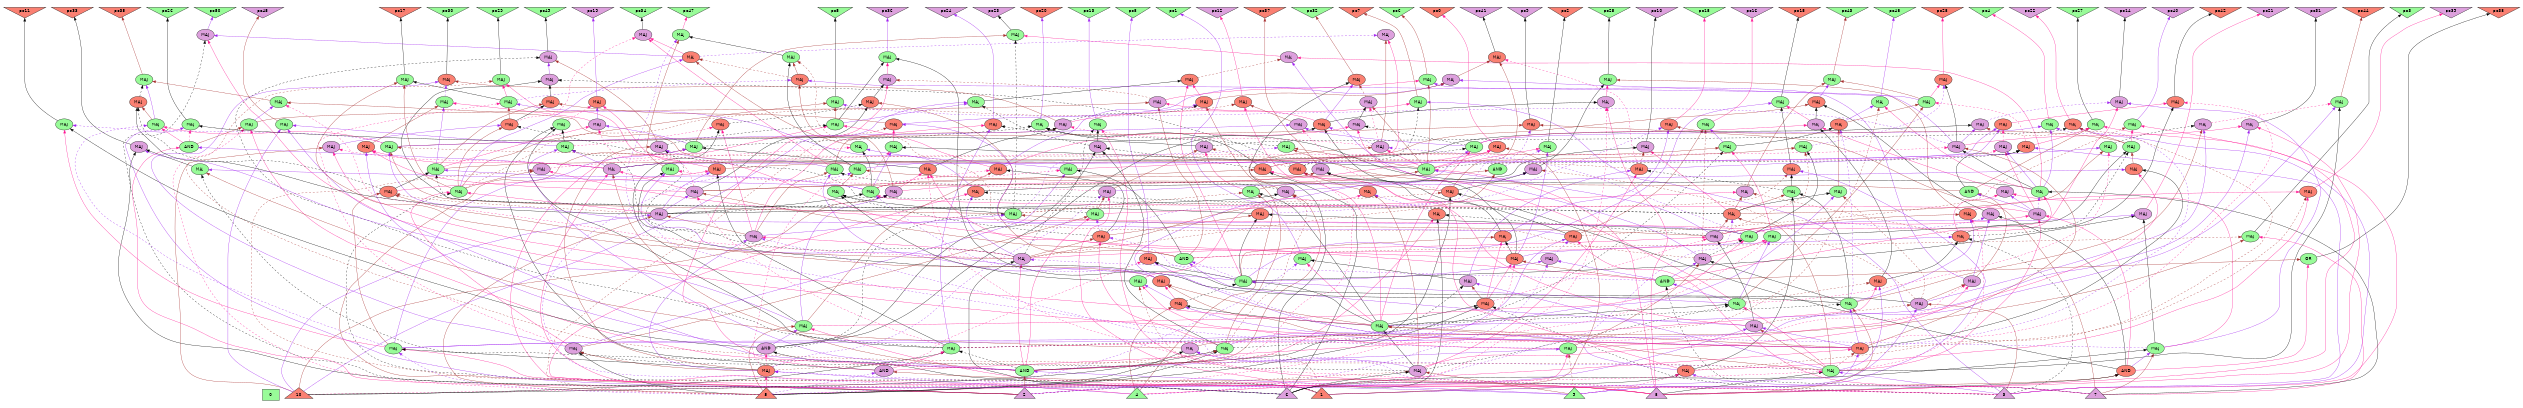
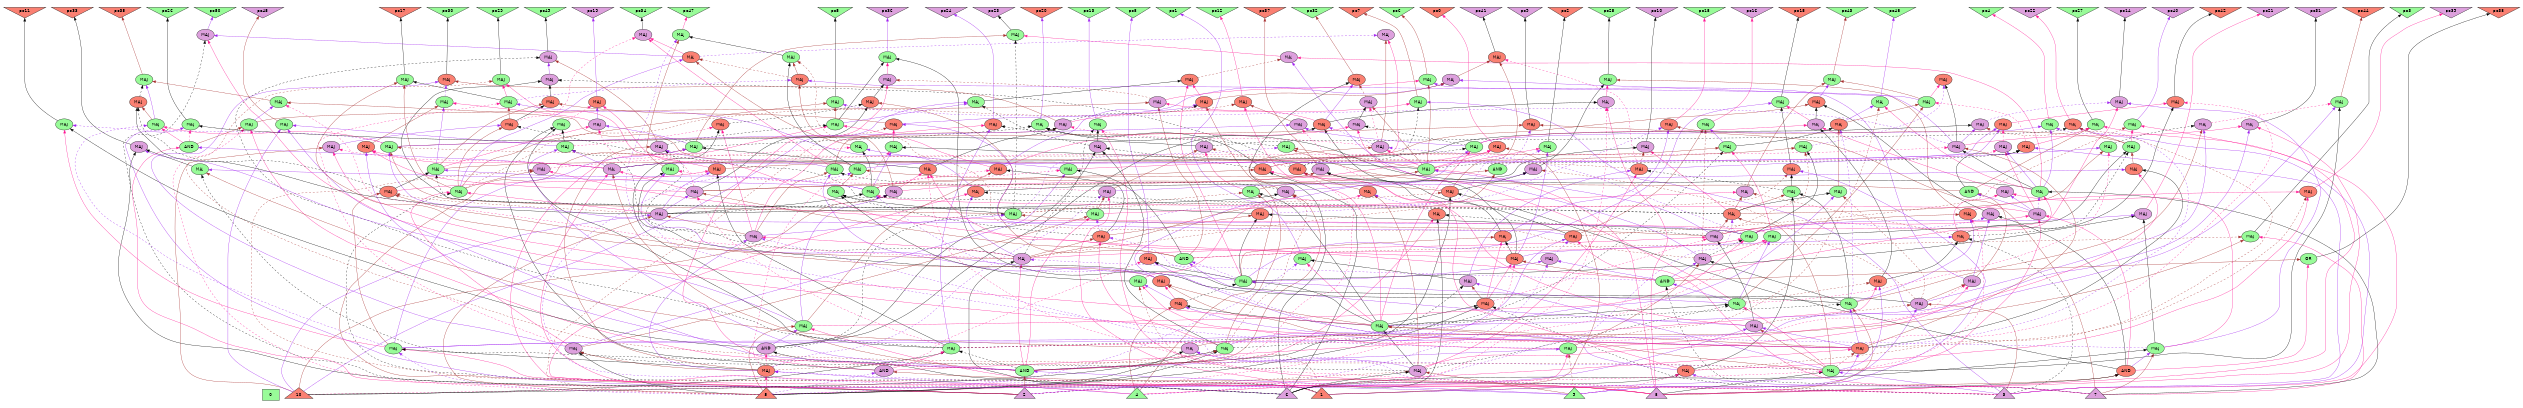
node "po12": fillcolor plum -> palegreen
node "po28": removed
